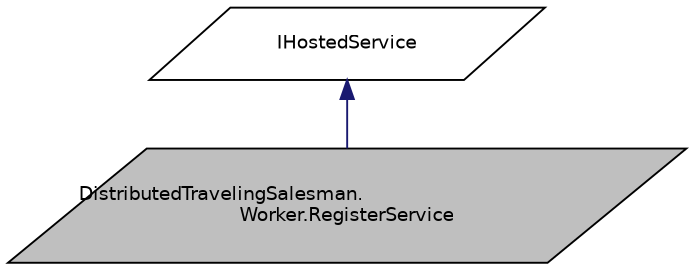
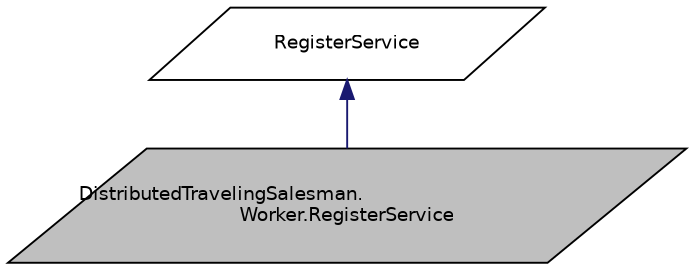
node "IHostedService": label "IHostedService" -> "RegisterService"
